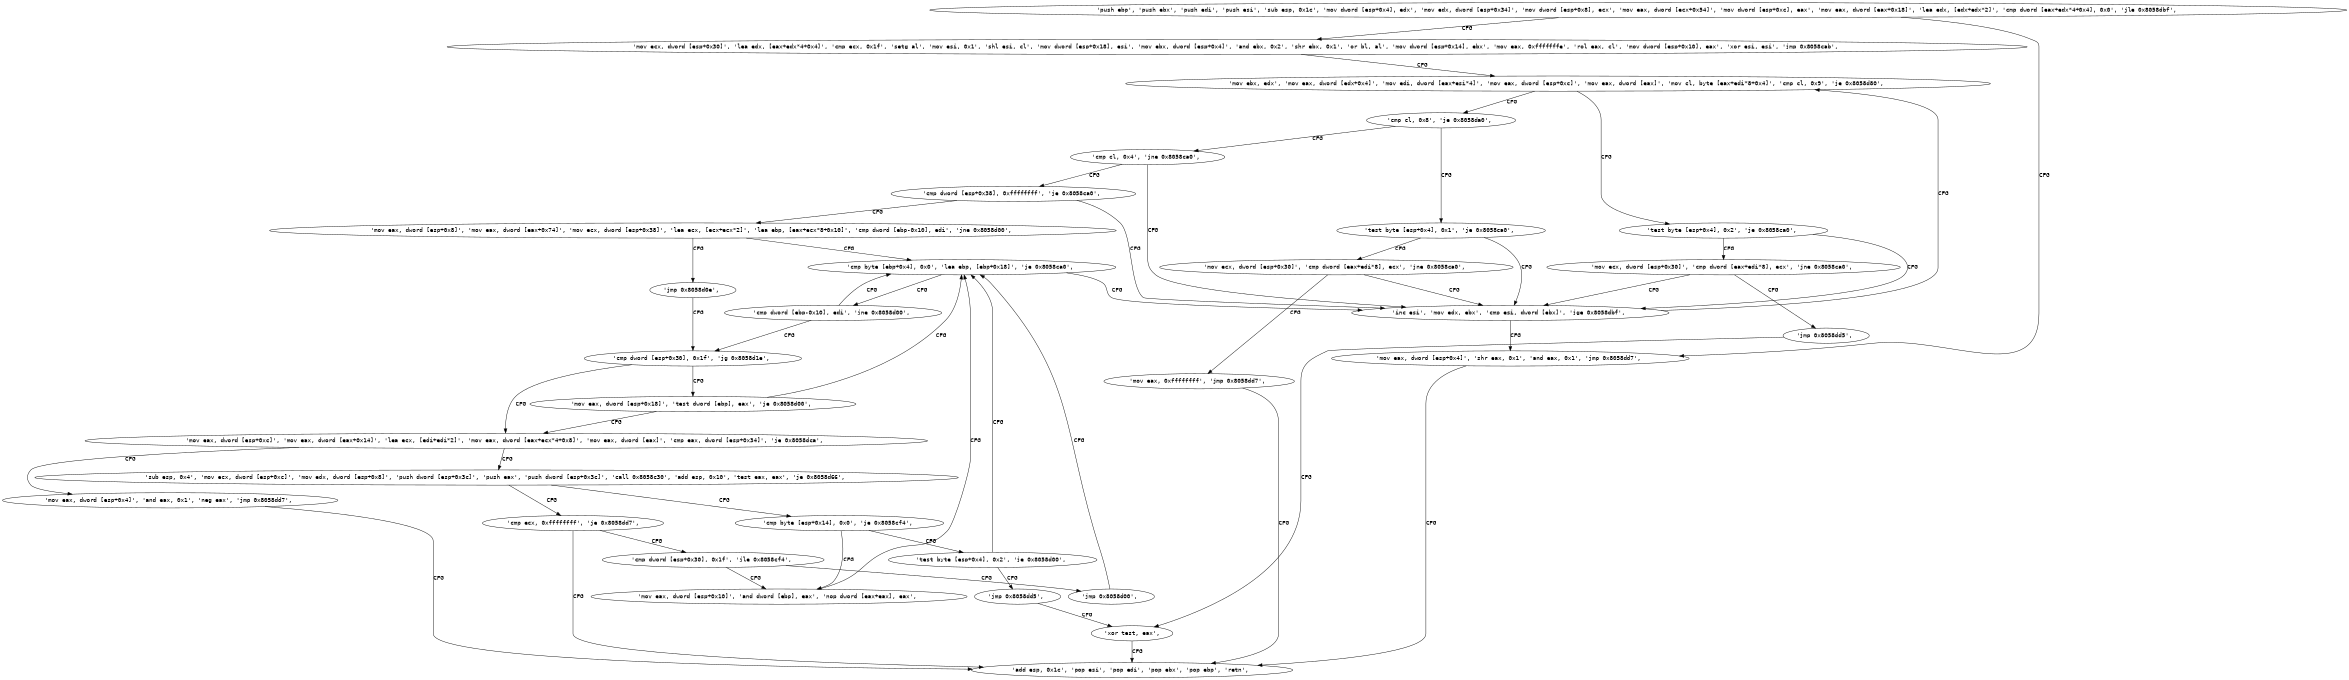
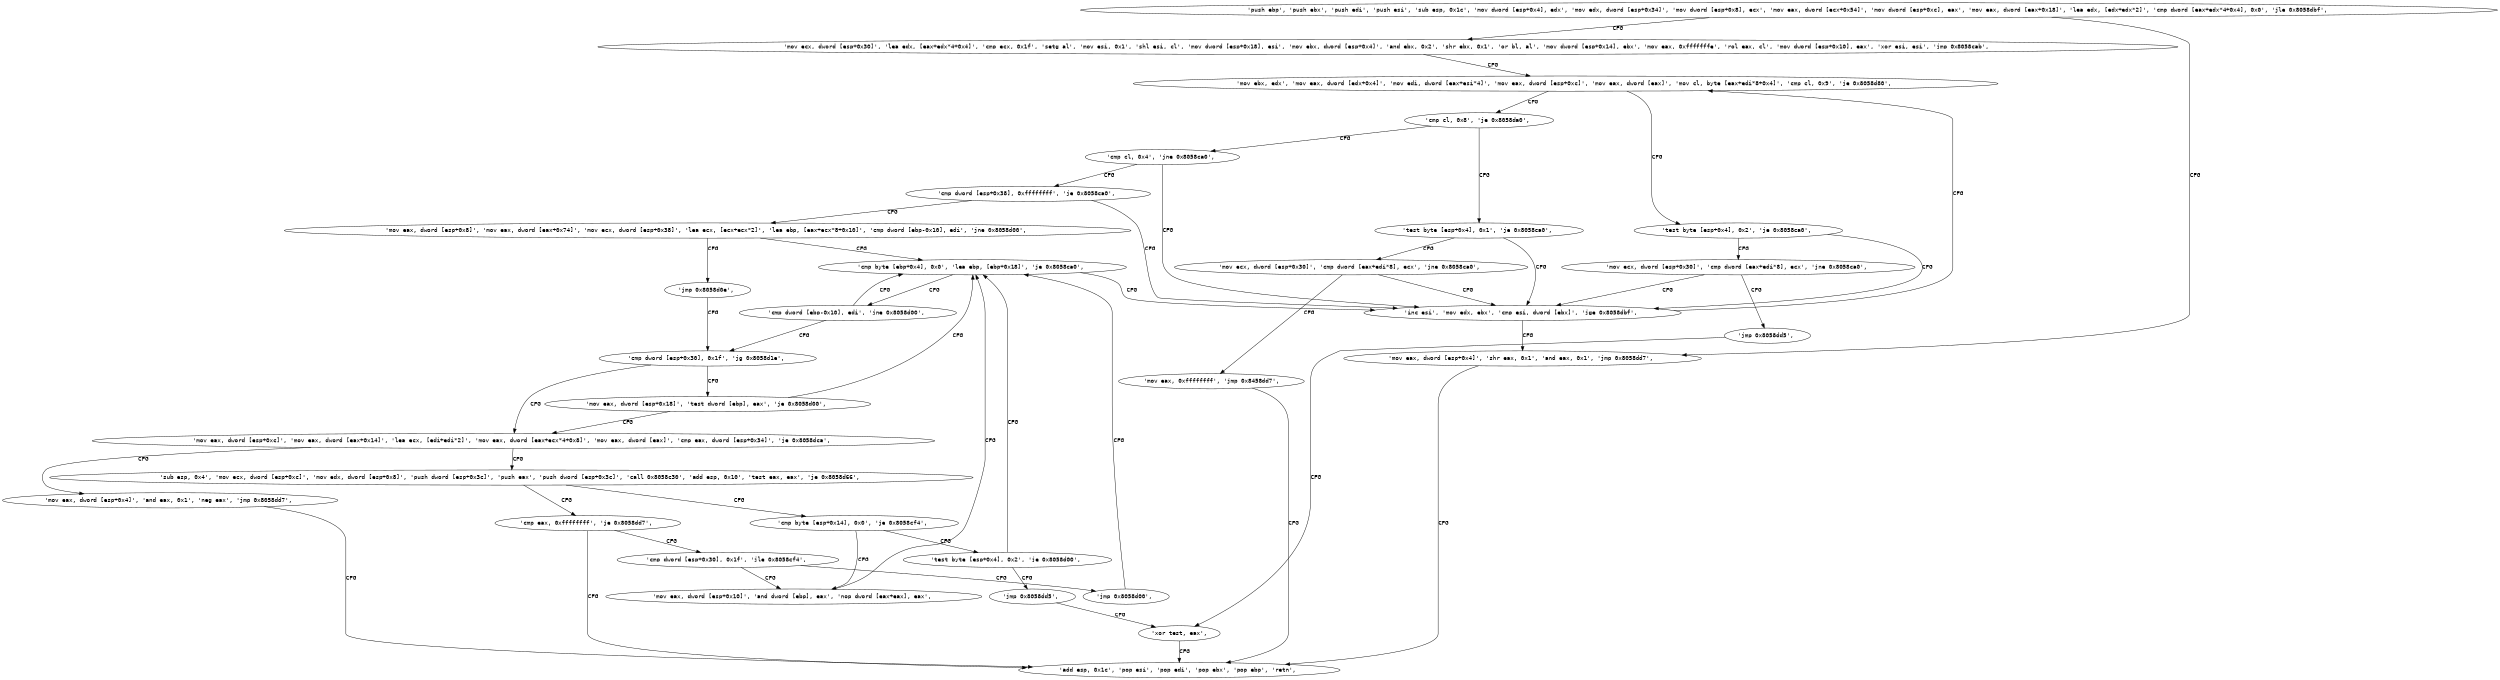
node "'mov eax, 0xffffffff', 'jmp 0x8058dd7',": label "'mov eax, 0xffffffff', 'jmp 0x8058dd7'," -> "'mov eax, 0xffffffff', 'jmp 0x8458dd7',"
node "'cmp ecx, 0xffffffff', 'je 0x8058dd7',": label "'cmp ecx, 0xffffffff', 'je 0x8058dd7'," -> "'cmp eax, 0xffffffff', 'je 0x8058dd7',"
